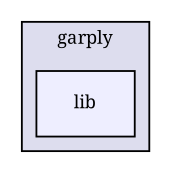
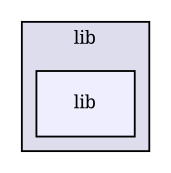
cluster "garply": label "garply" -> "lib"
